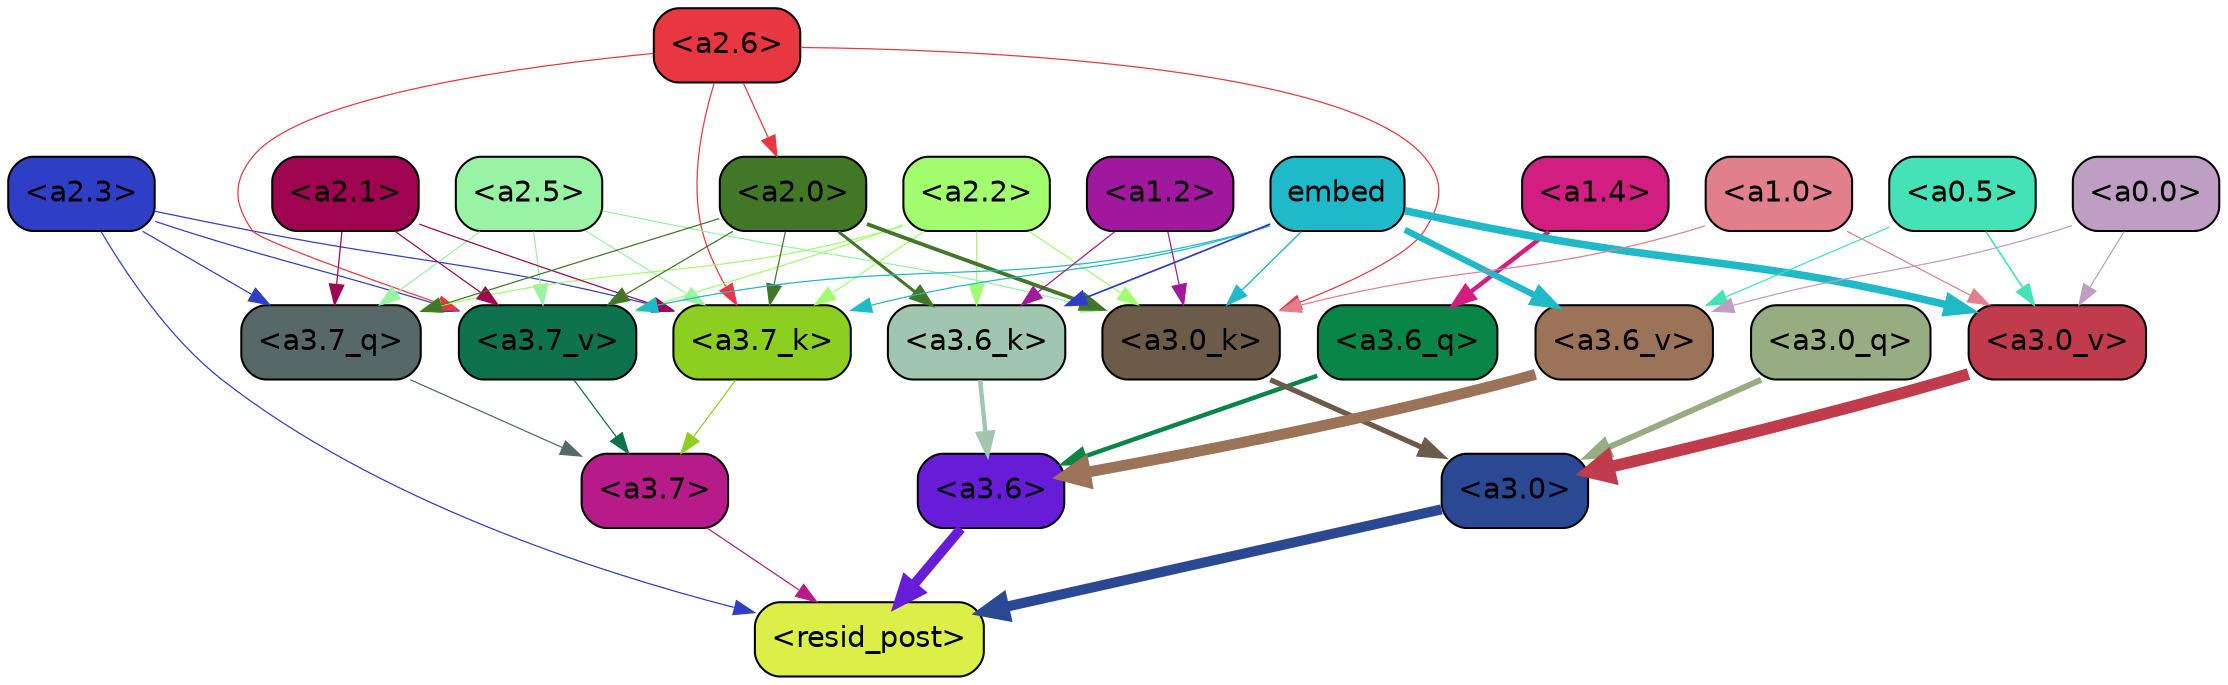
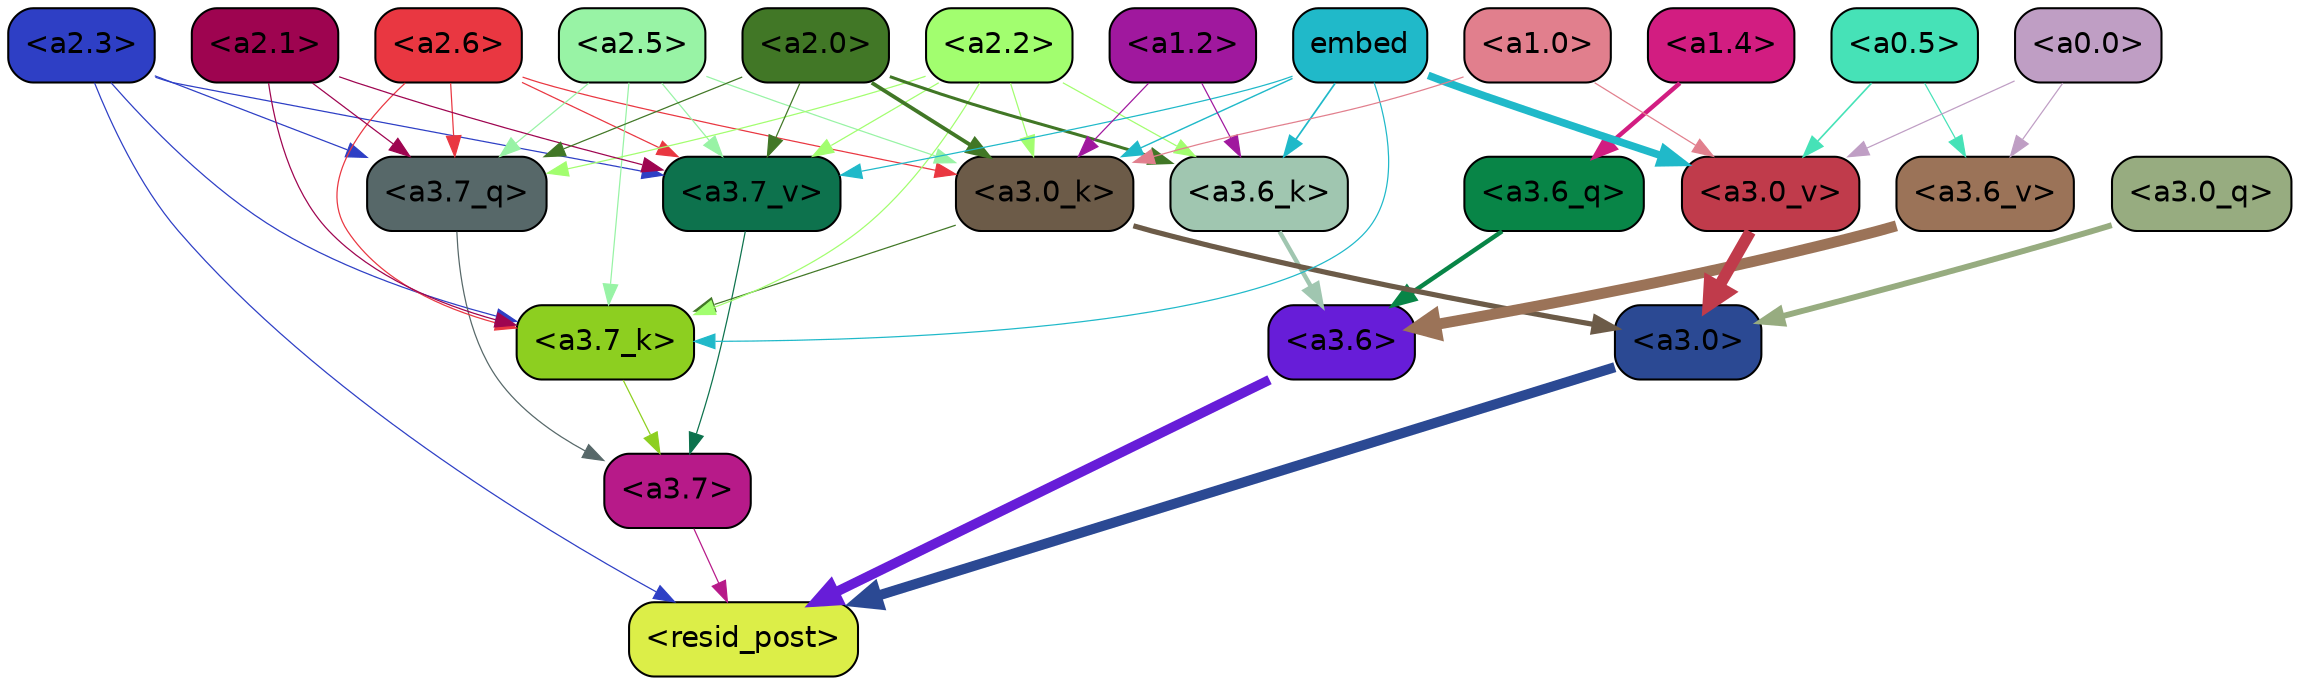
edge "<a2.6>" -> "<a2.0>": now "<a2.6>" -> "<a3.7_q>"
edge "<a2.0>" -> "<a3.7_k>": now "<a3.0_k>" -> "<a3.7_k>"
edge "embed" -> "<a3.6_v>": removed
edge "embed" -> "<a3.6_k>": color #2e3fc5 -> #20b9c9
